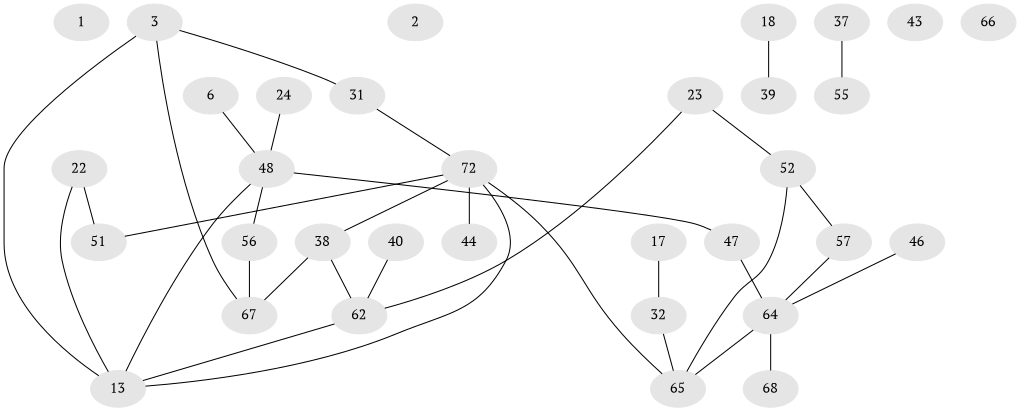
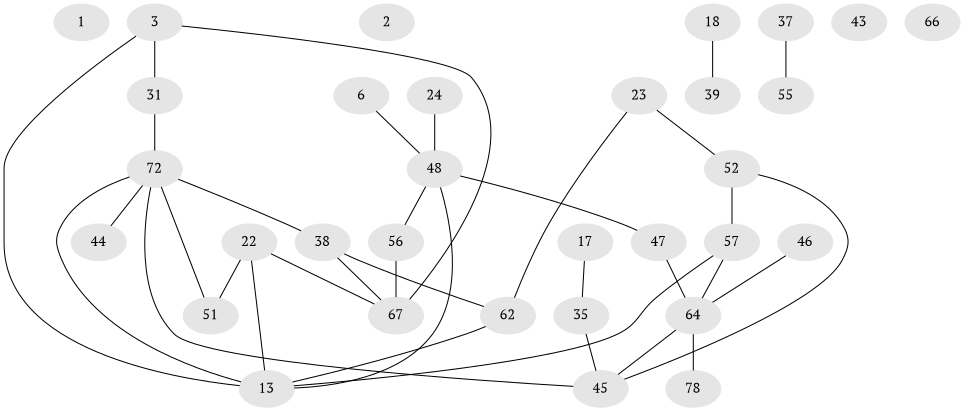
node "40": removed
edge "22" -- "67": added
node "32": label "32" -> "35"
edge "57" -- "13": added
node "65": label "65" -> "45"
node "68": label "68" -> "78"
